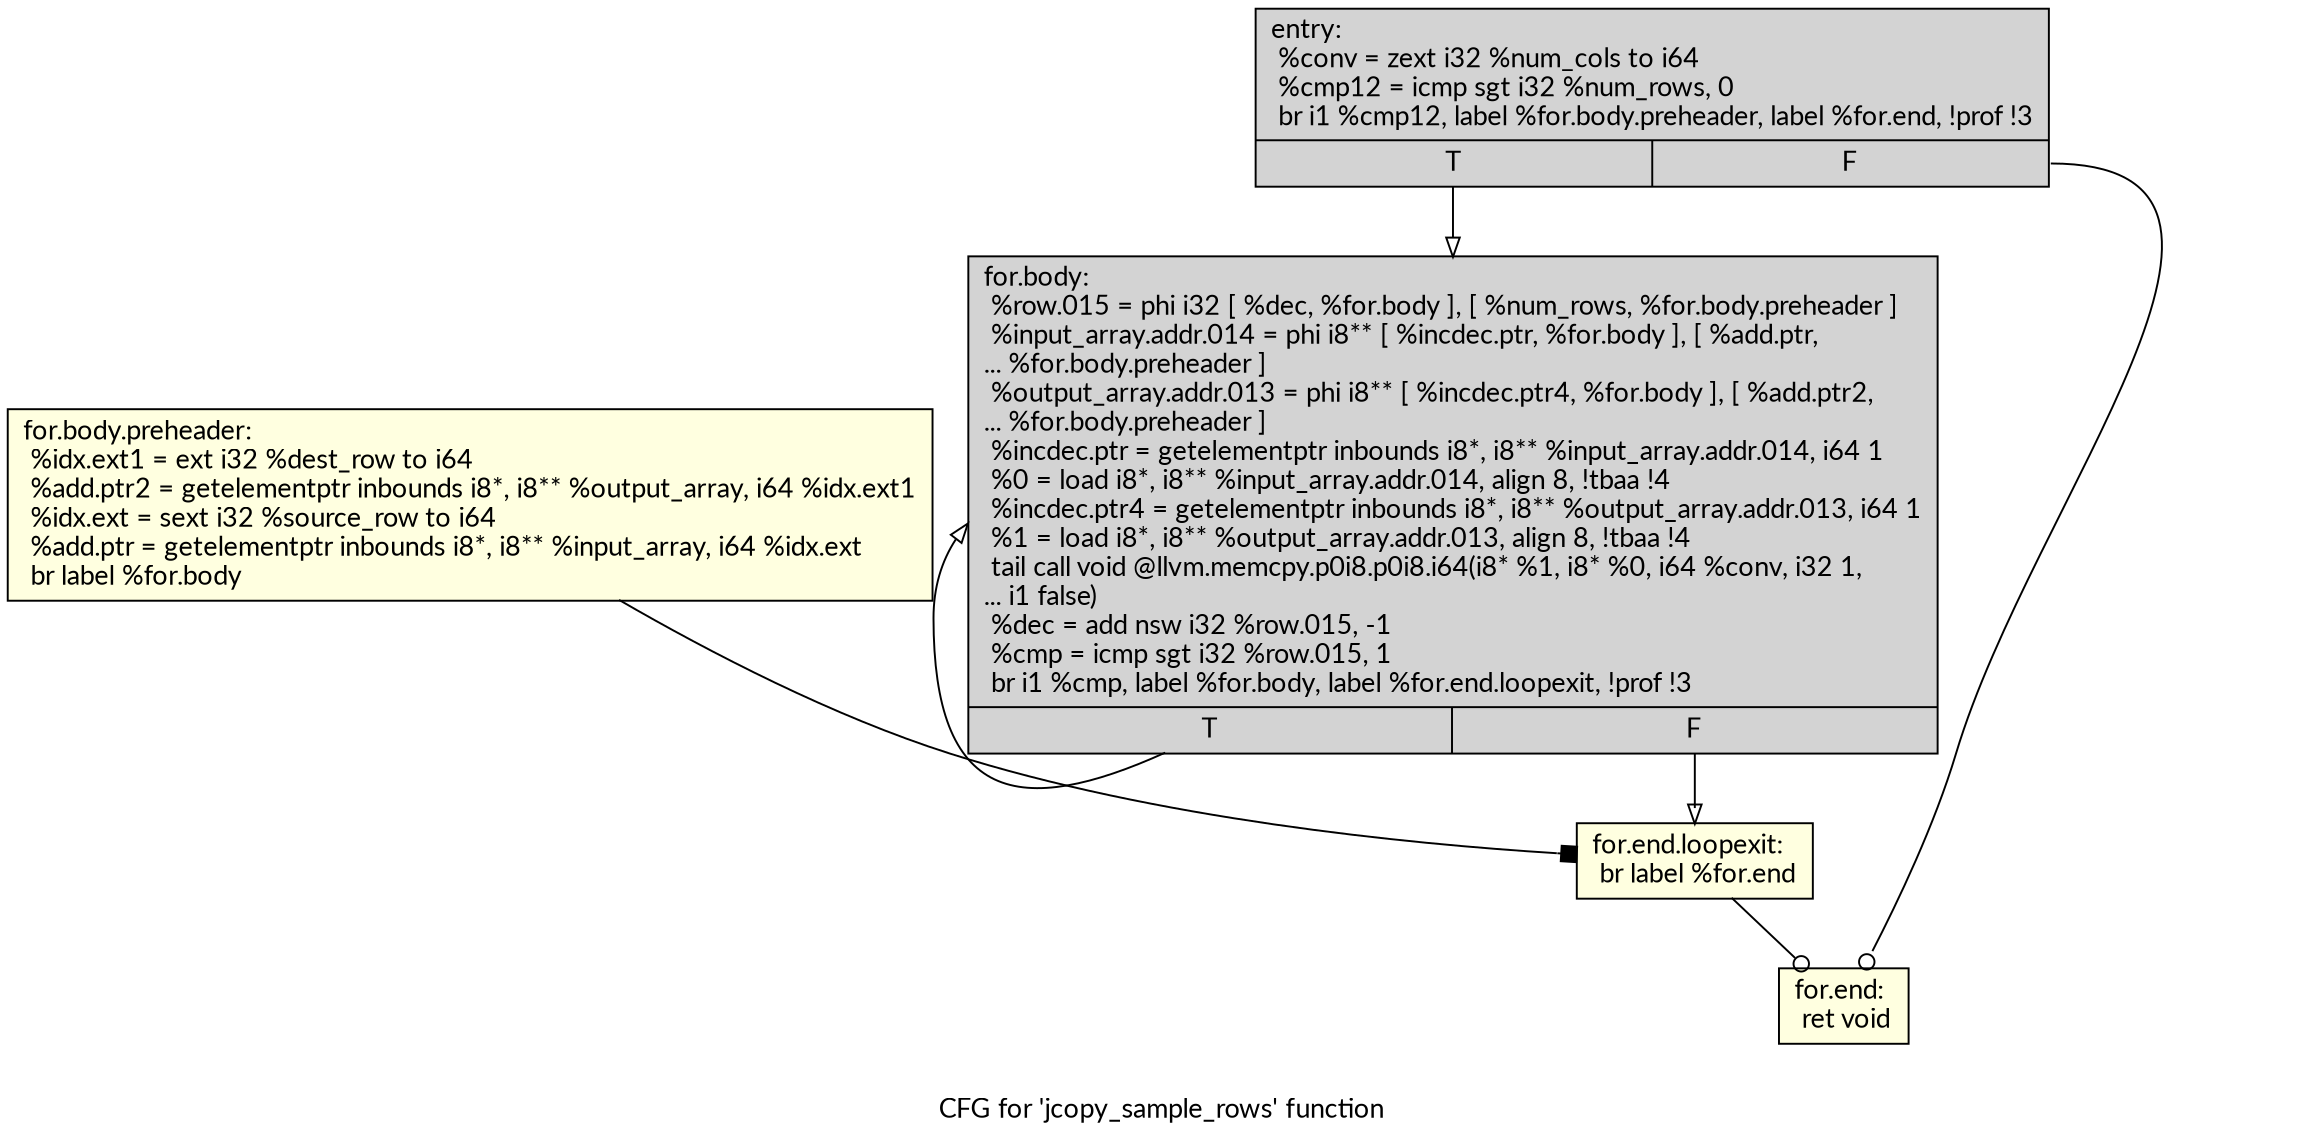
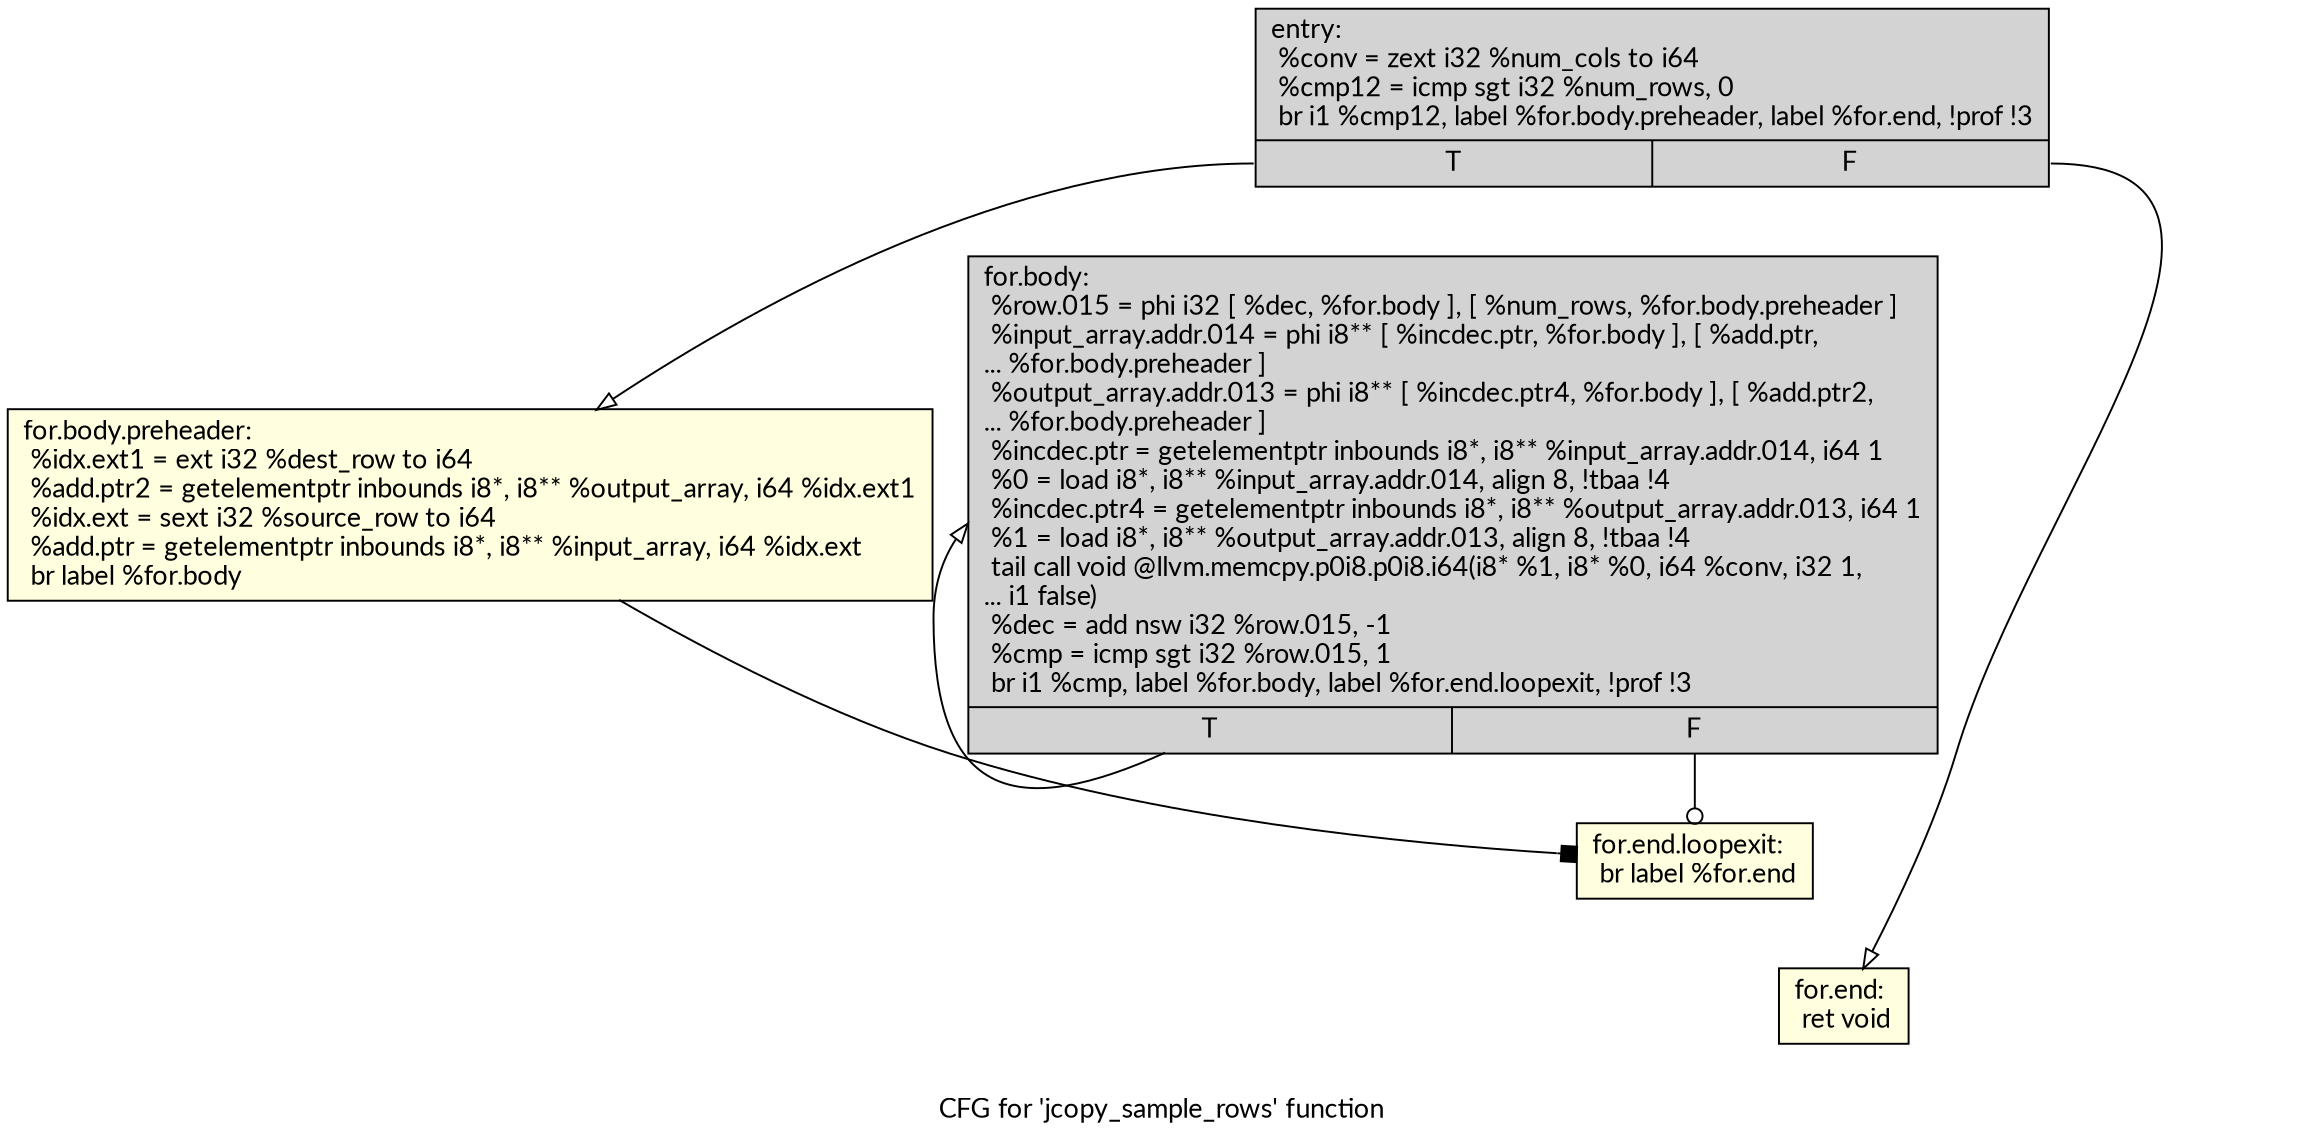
edge "entry:" -> "for.body:": now "entry:" -> "for.body.preheader:"
edge "entry:" -> "for.end:": arrowhead odot -> onormal
edge "for.body:" -> "for.end.loopexit:": arrowhead onormal -> odot
edge "for.end.loopexit:" -> "for.end:": removed
